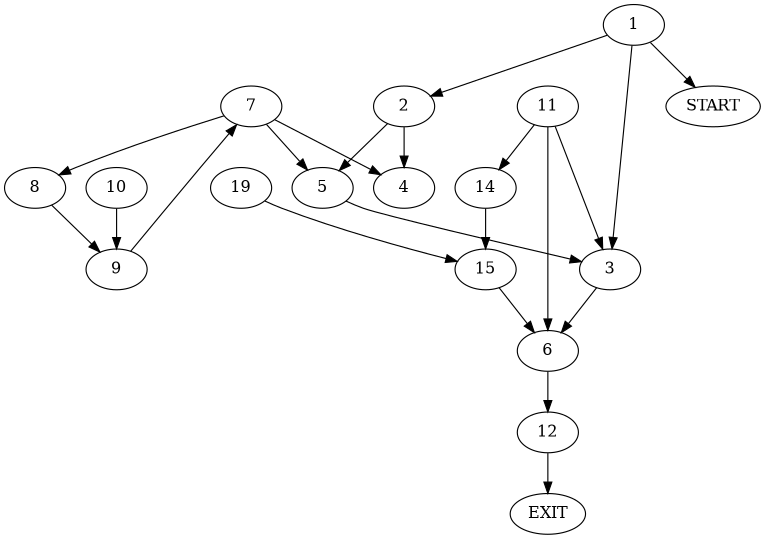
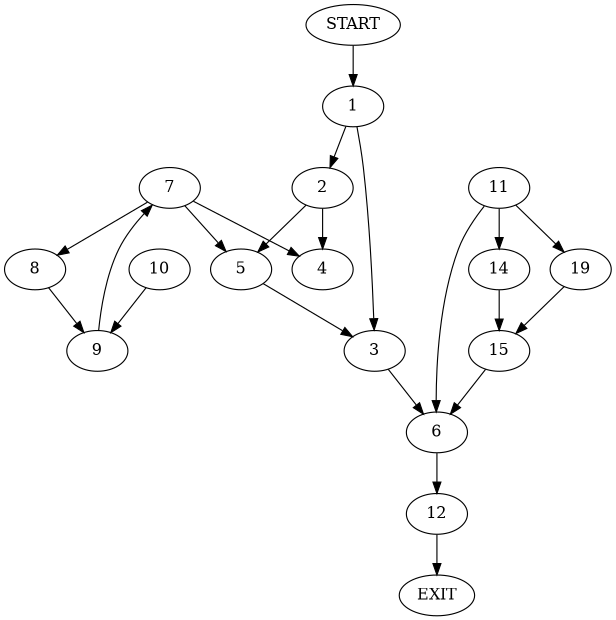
edge "1" -> "START": reversed
edge "11" -> "3": now "11" -> "19"
